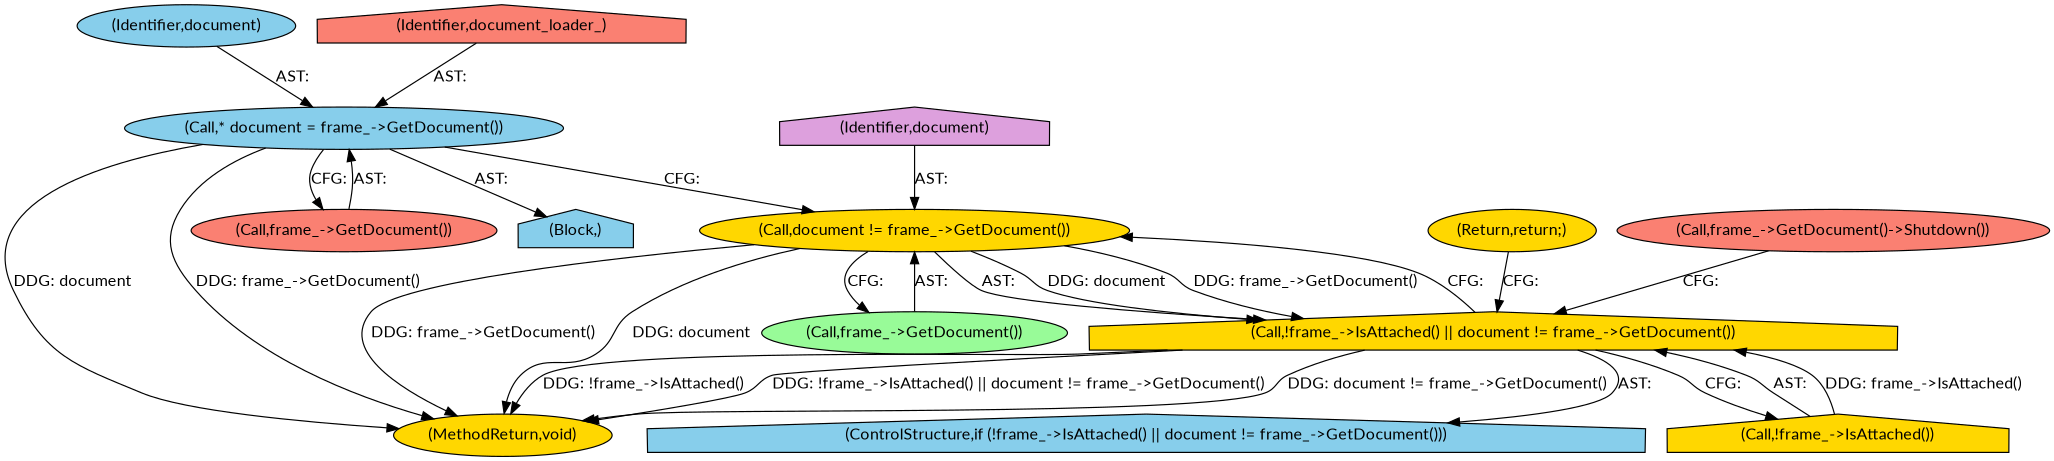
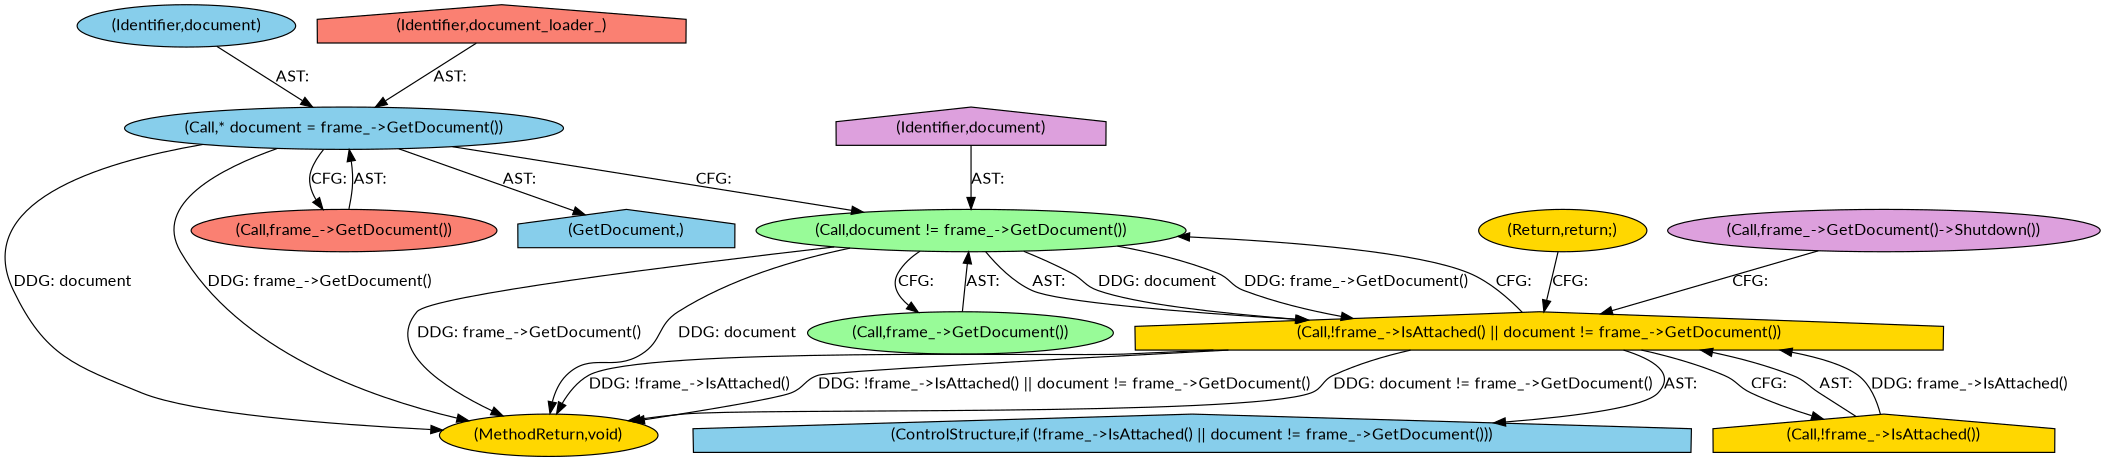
node "(Block,)": label "(Block,)" -> "(GetDocument,)"
node "(Call,document != frame_->GetDocument())": fillcolor gold -> palegreen
node "(Call,frame_->GetDocument()->Shutdown())": fillcolor salmon -> plum
